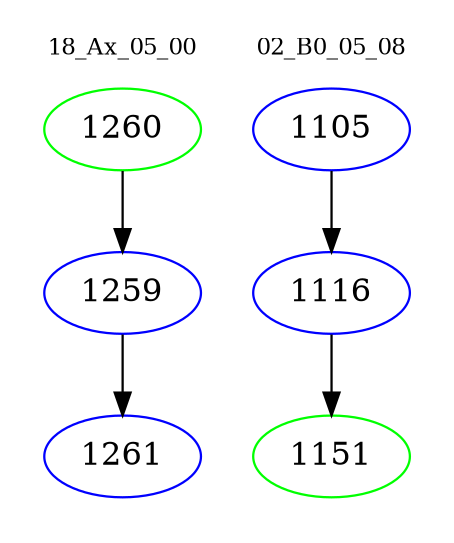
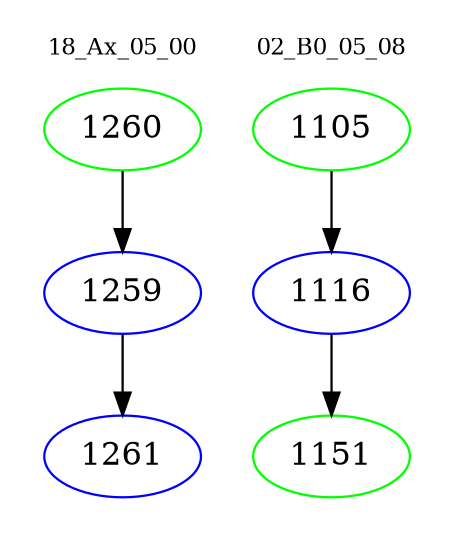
node "1105": color blue -> green
